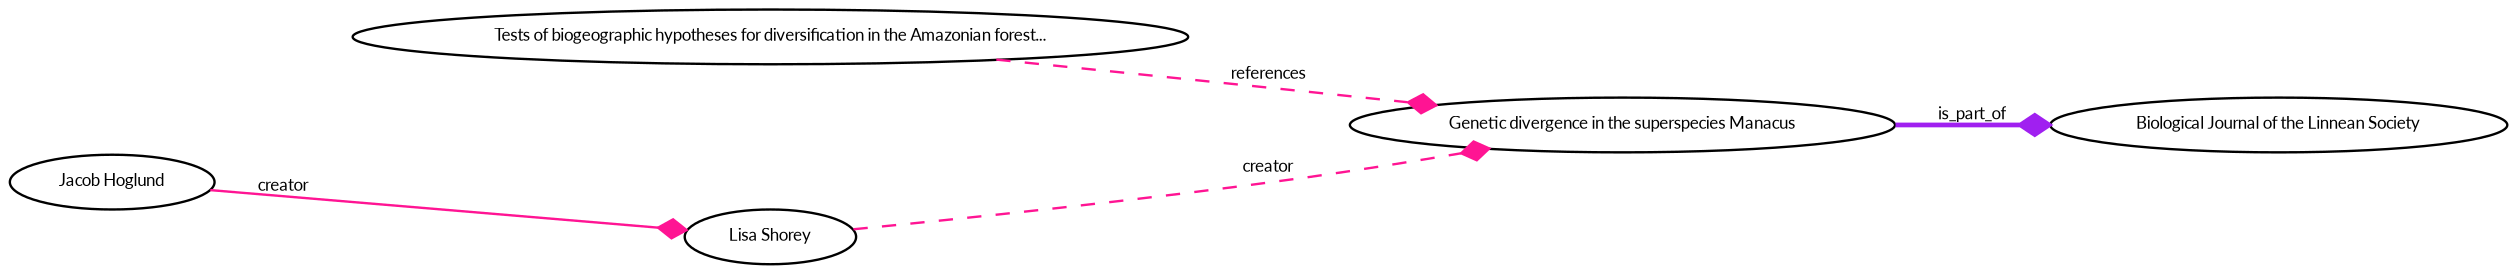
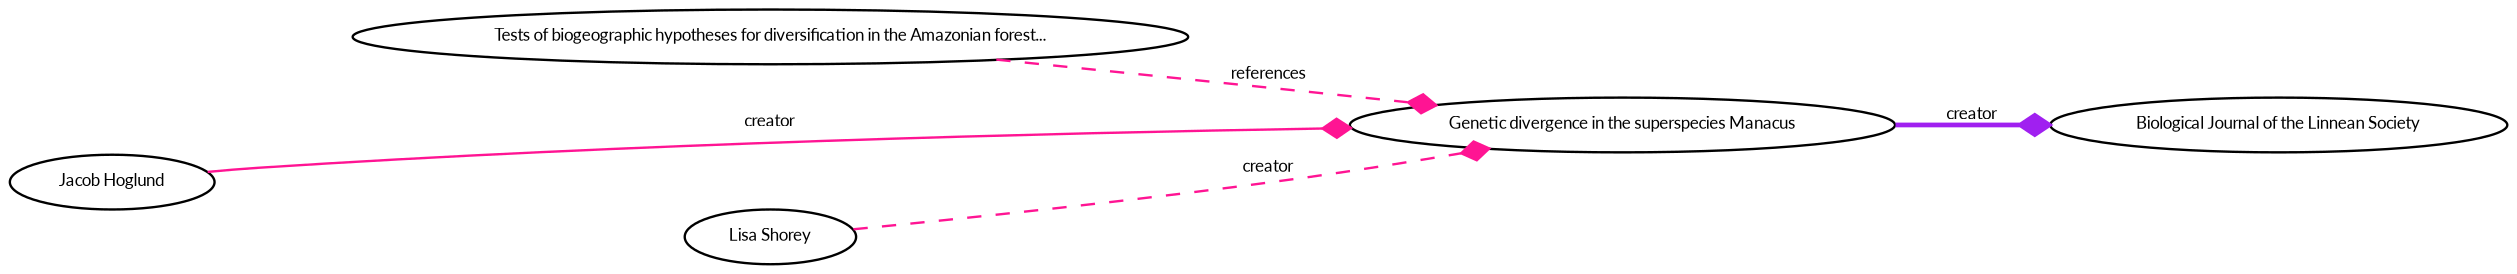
edge "Genetic divergence in the superspecies Manacus" -> "Biological Journal of the Linnean Society": label "is_part_of" -> "creator"
edge "Jacob Hoglund" -> "Lisa Shorey": now "Jacob Hoglund" -> "Genetic divergence in the superspecies Manacus"
